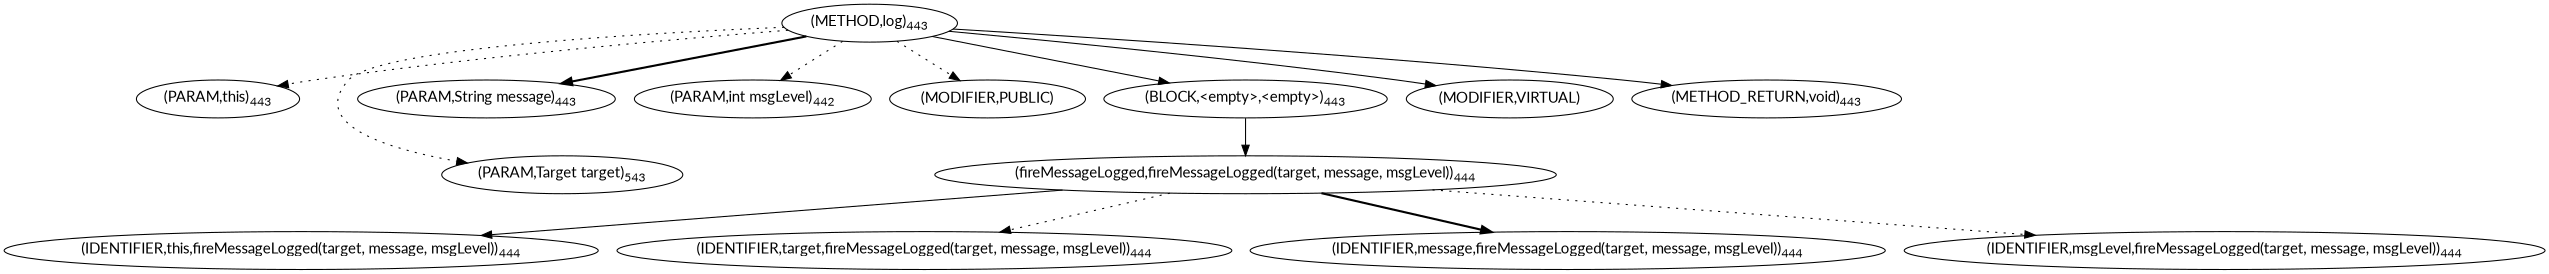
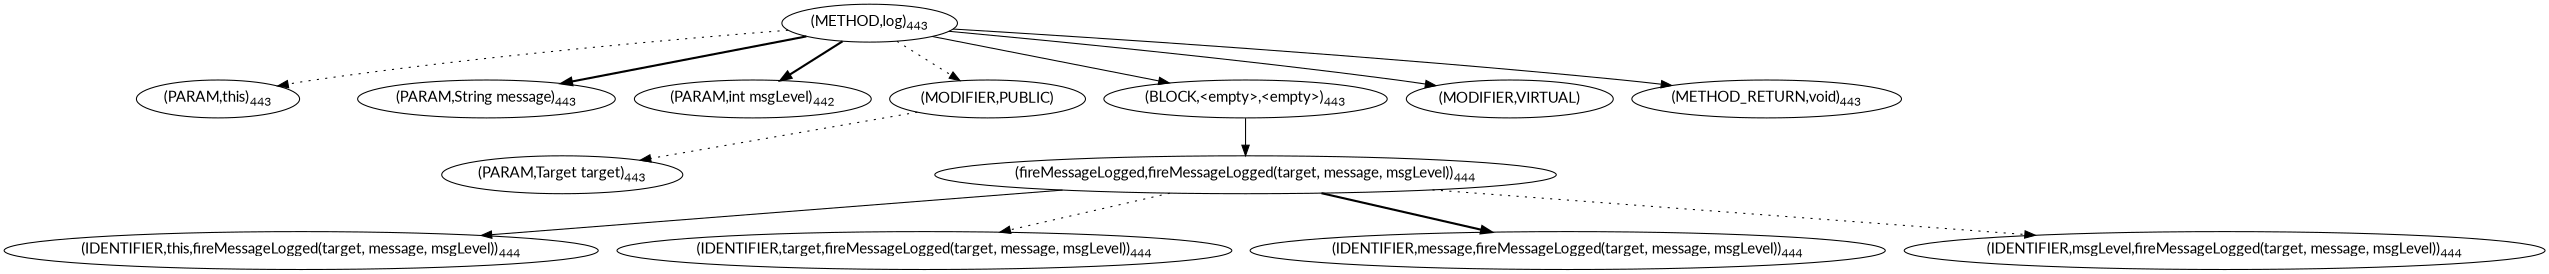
edge "(METHOD,log)" -> "(PARAM,Target target)": now "(MODIFIER,PUBLIC)" -> "(PARAM,Target target)"
edge "(METHOD,log)" -> "(PARAM,int msgLevel)": style dotted -> bold
node "(PARAM,Target target)": text "543" -> "443"
